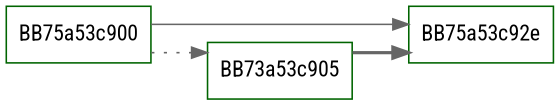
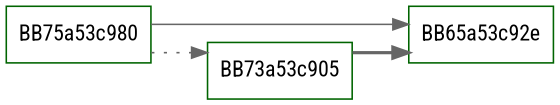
node "BB75a53c900": label "BB75a53c900" -> "BB75a53c980"
node "BB75a53c92e": label "BB75a53c92e" -> "BB65a53c92e"
